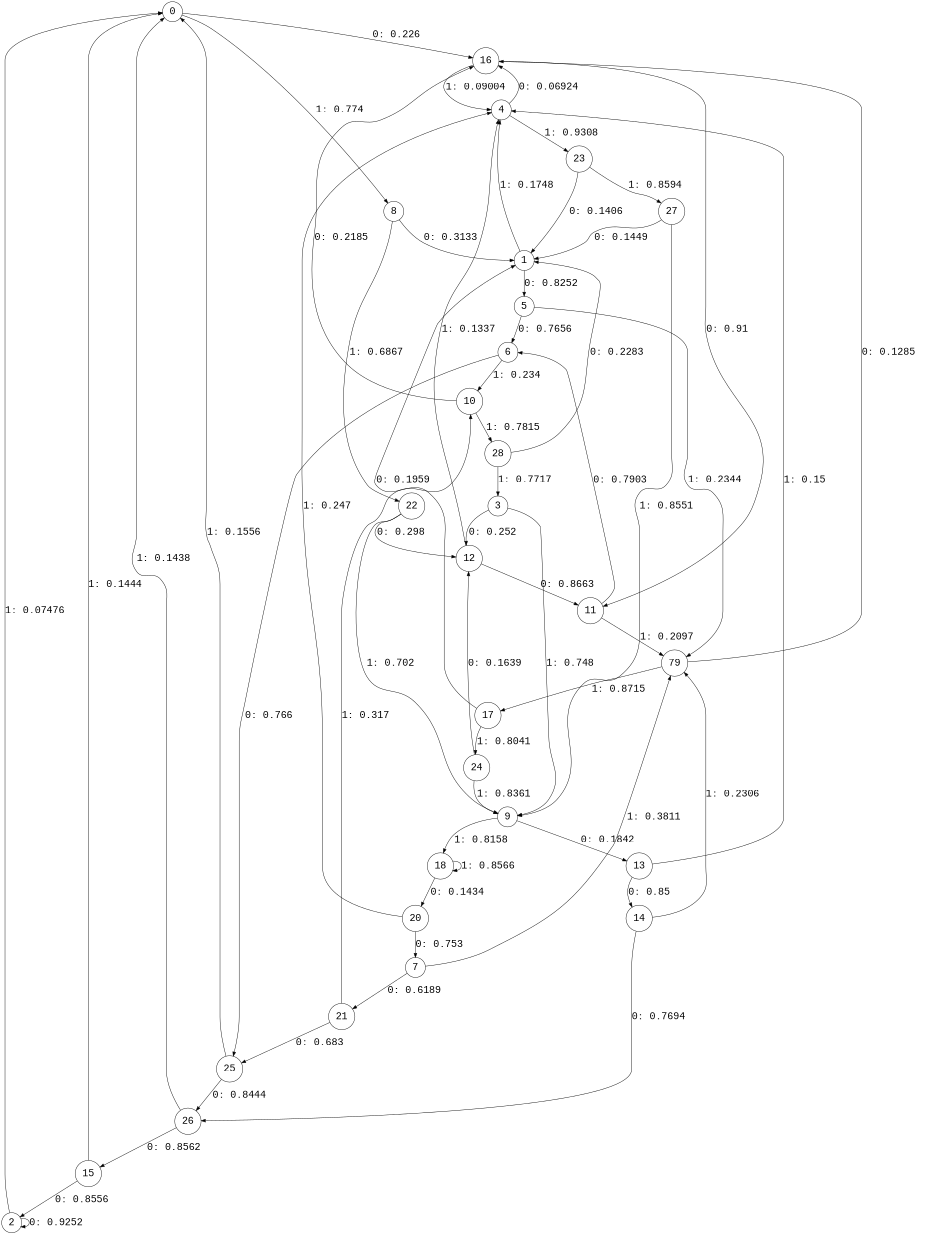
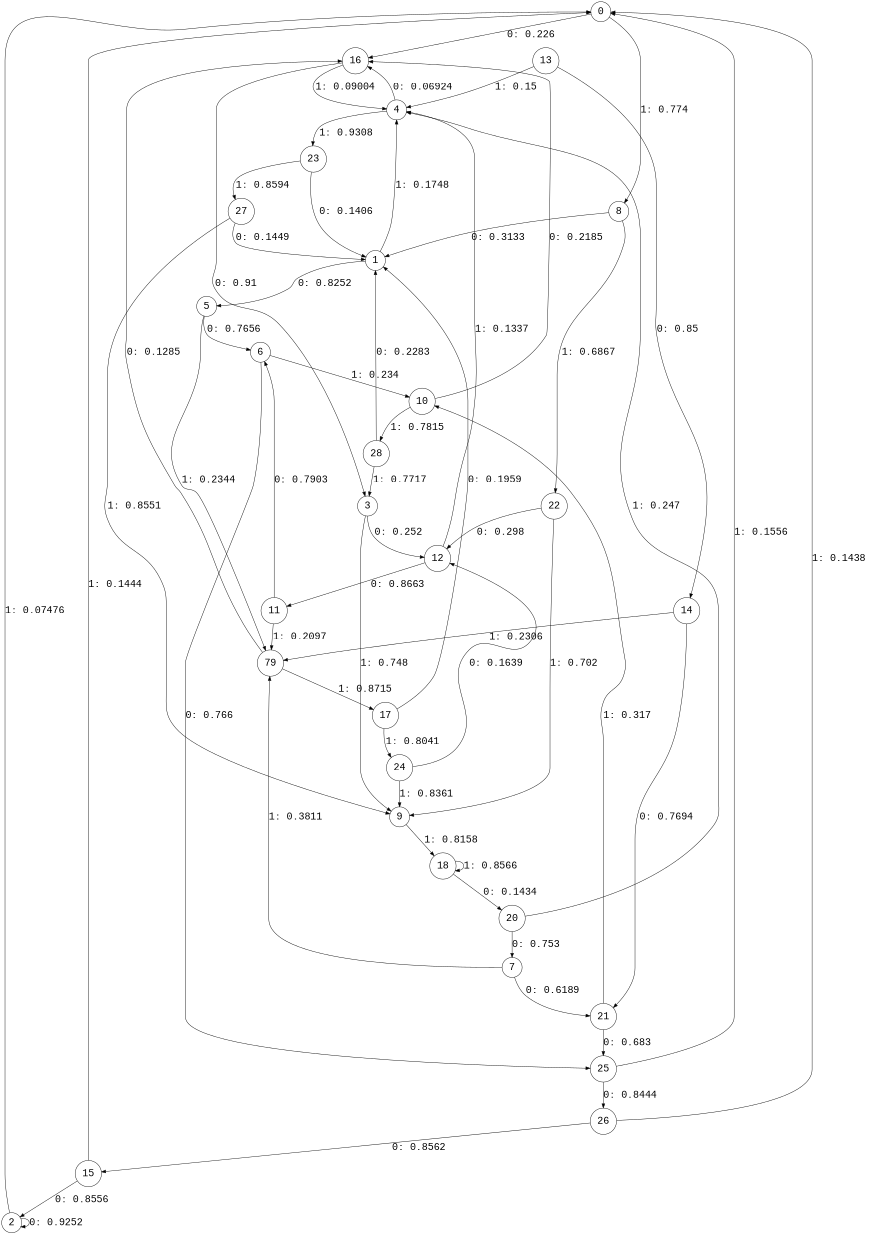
edge "16" -> "11": now "16" -> "3"
edge "9" -> "13": removed, label "0: 0.1842"
edge "14" -> "26": now "14" -> "21"
